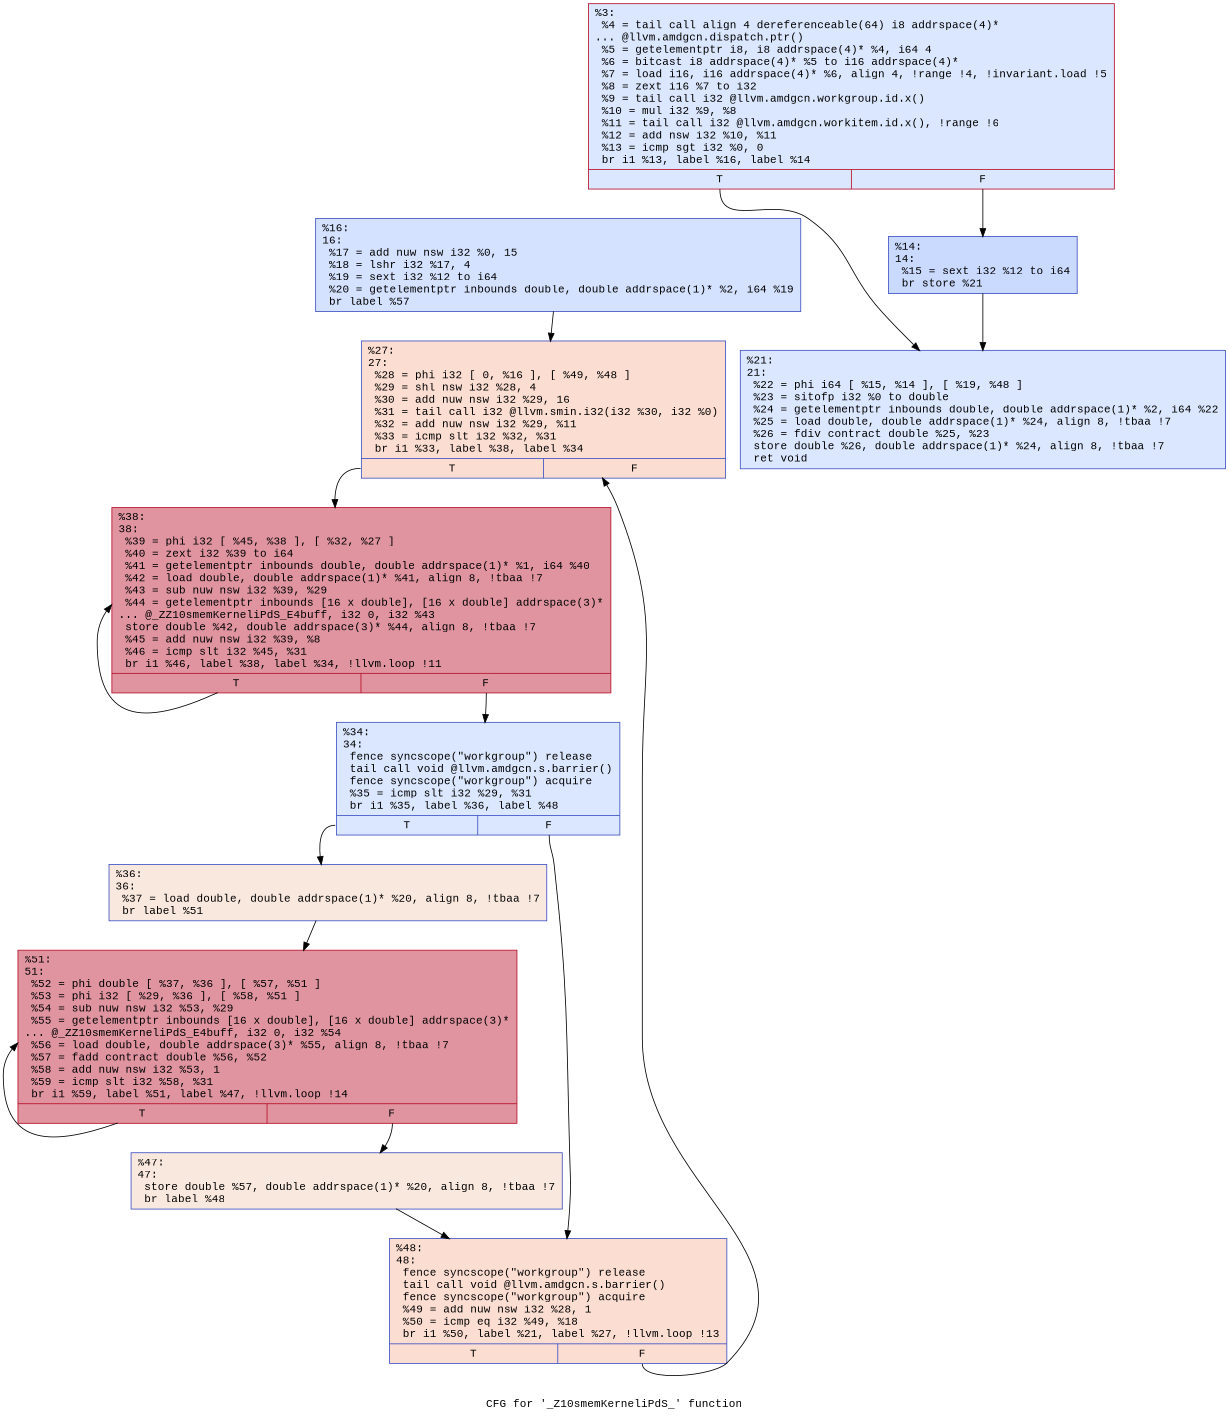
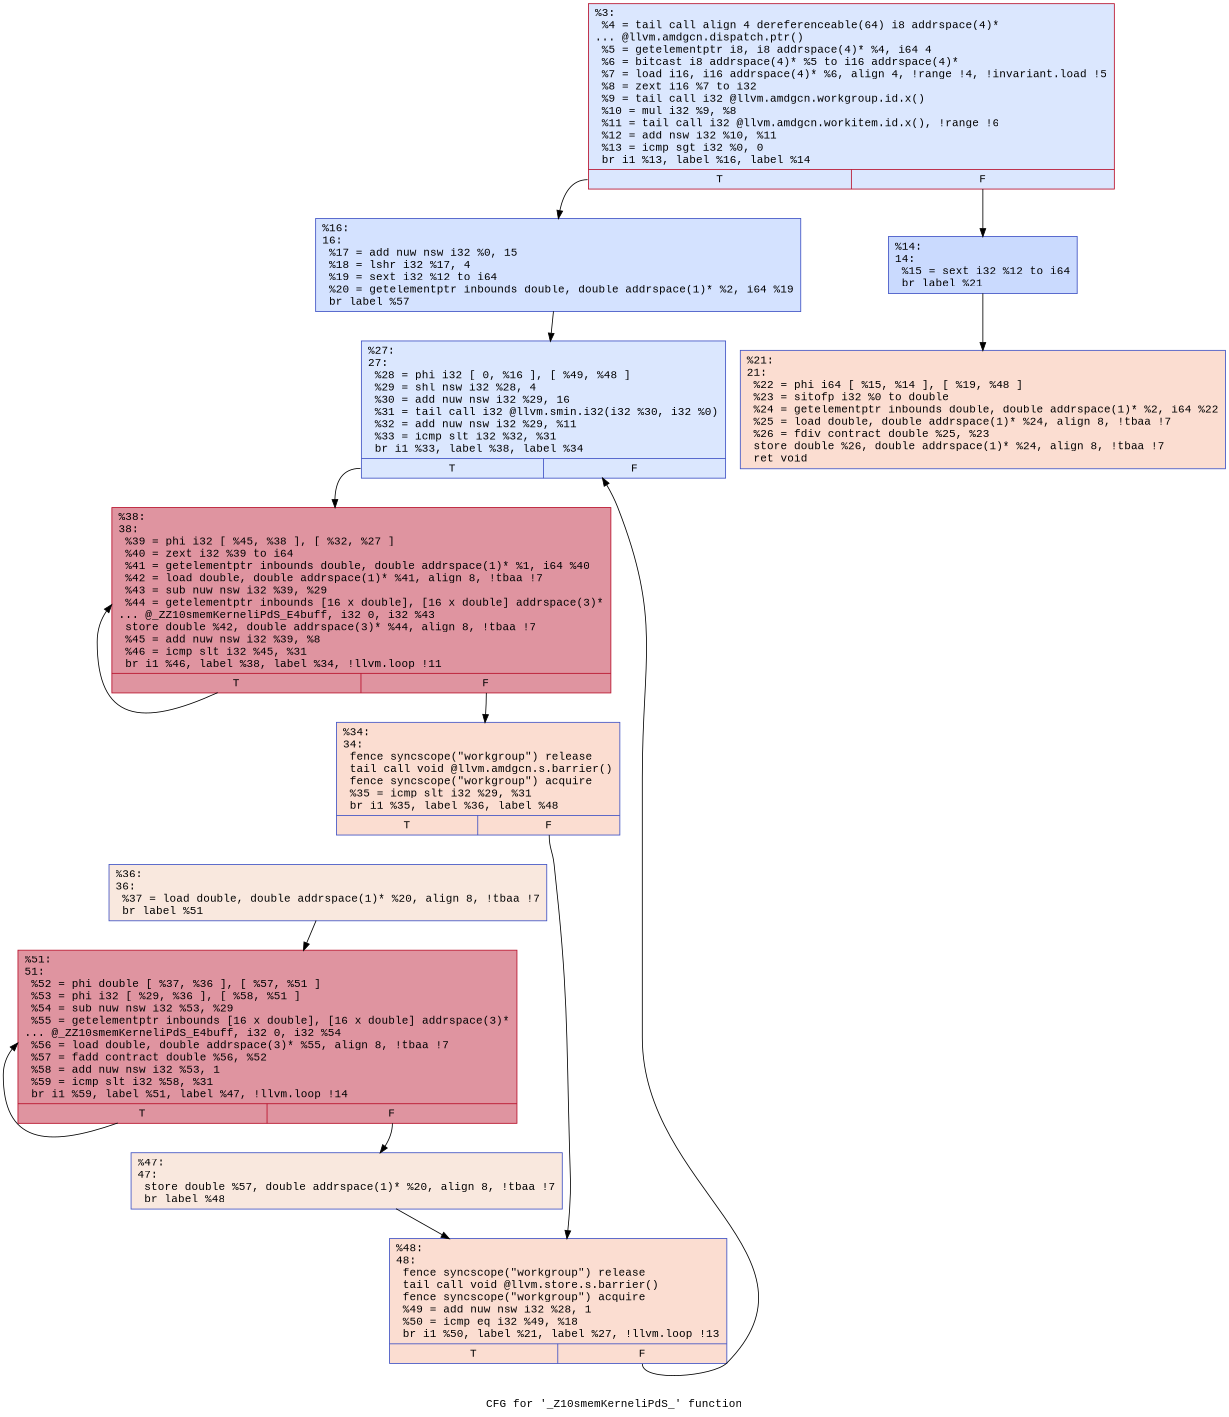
edge "%3:" -> "%21:": now "%3:" -> "%16:"
node "%14:": text "br store %21" -> "br label %21"
node "%27:": fillcolor #f7b39670 -> #aec9fc70
node "%21:": fillcolor #aec9fc70 -> #f7b39670
node "%34:": fillcolor #aec9fc70 -> #f7b39670
edge "%34:" -> "%36:": removed
node "%48:": text "tail call void @llvm.amdgcn.s.barrier()" -> "tail call void @llvm.store.s.barrier()"
